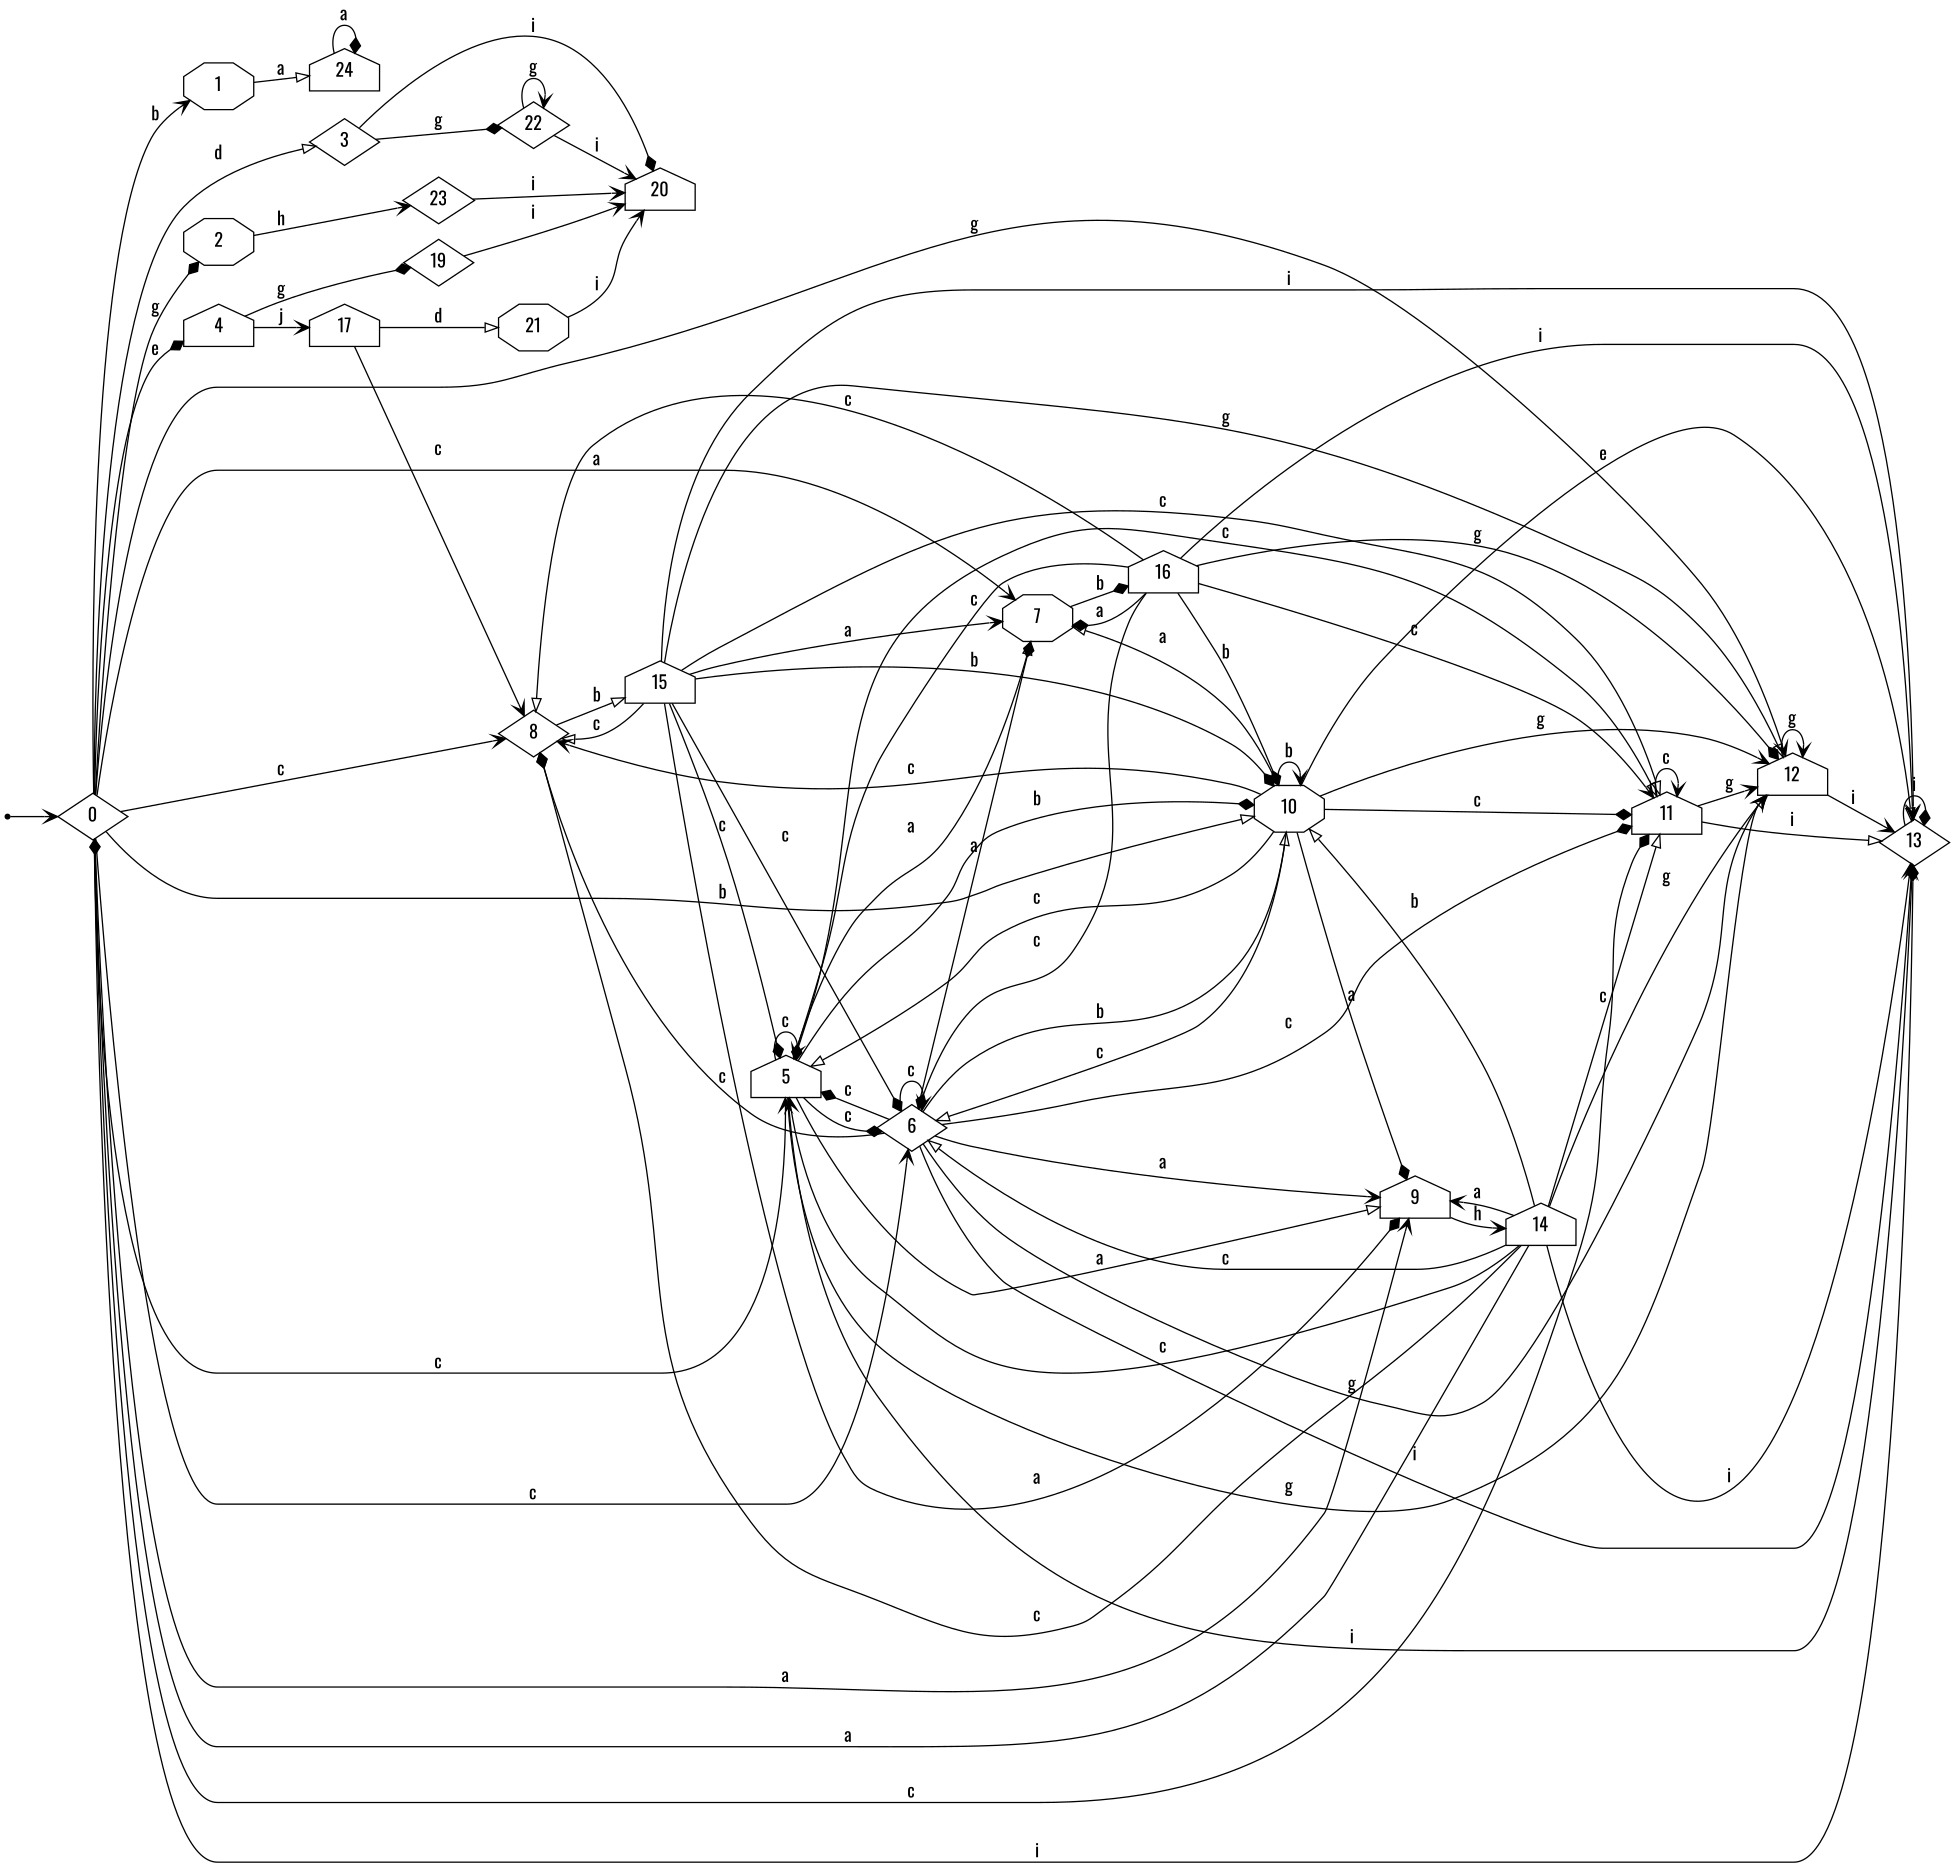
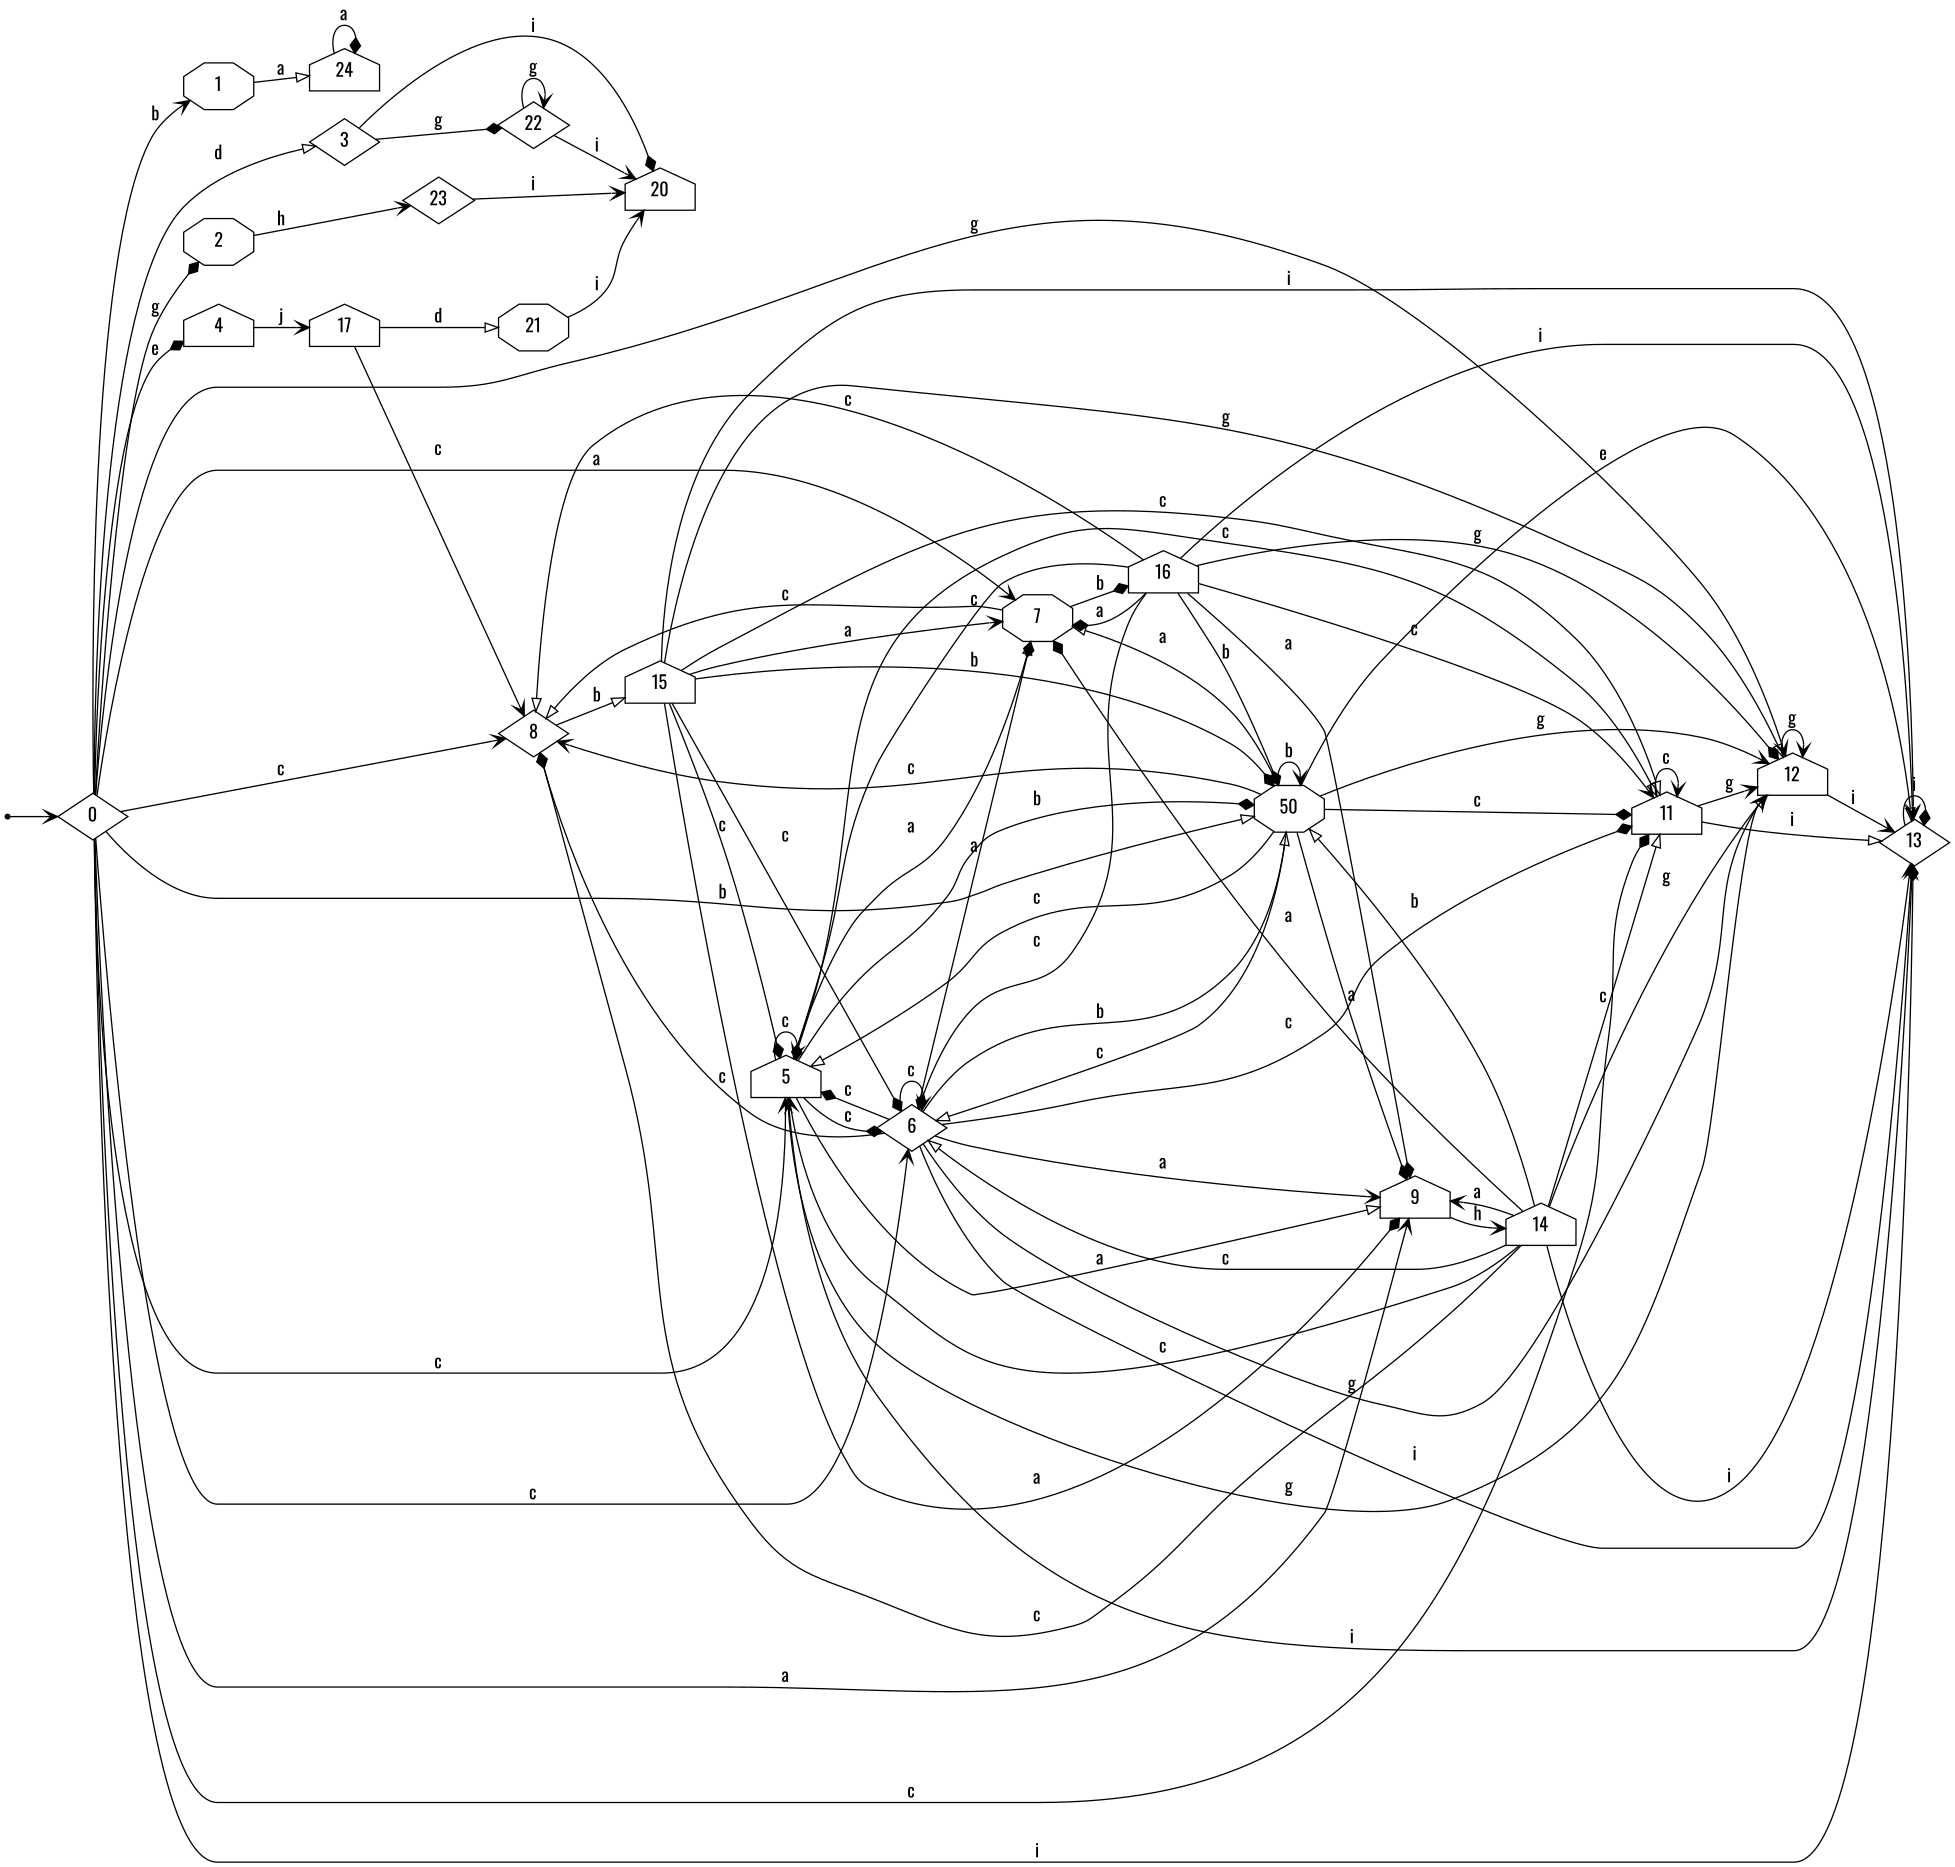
node "19": removed
edge "15" -> "8": now "7" -> "8"
node "10": label "10" -> "50"
edge "16" -> "9": added, label "a"
edge "14" -> "0": now "14" -> "7"
